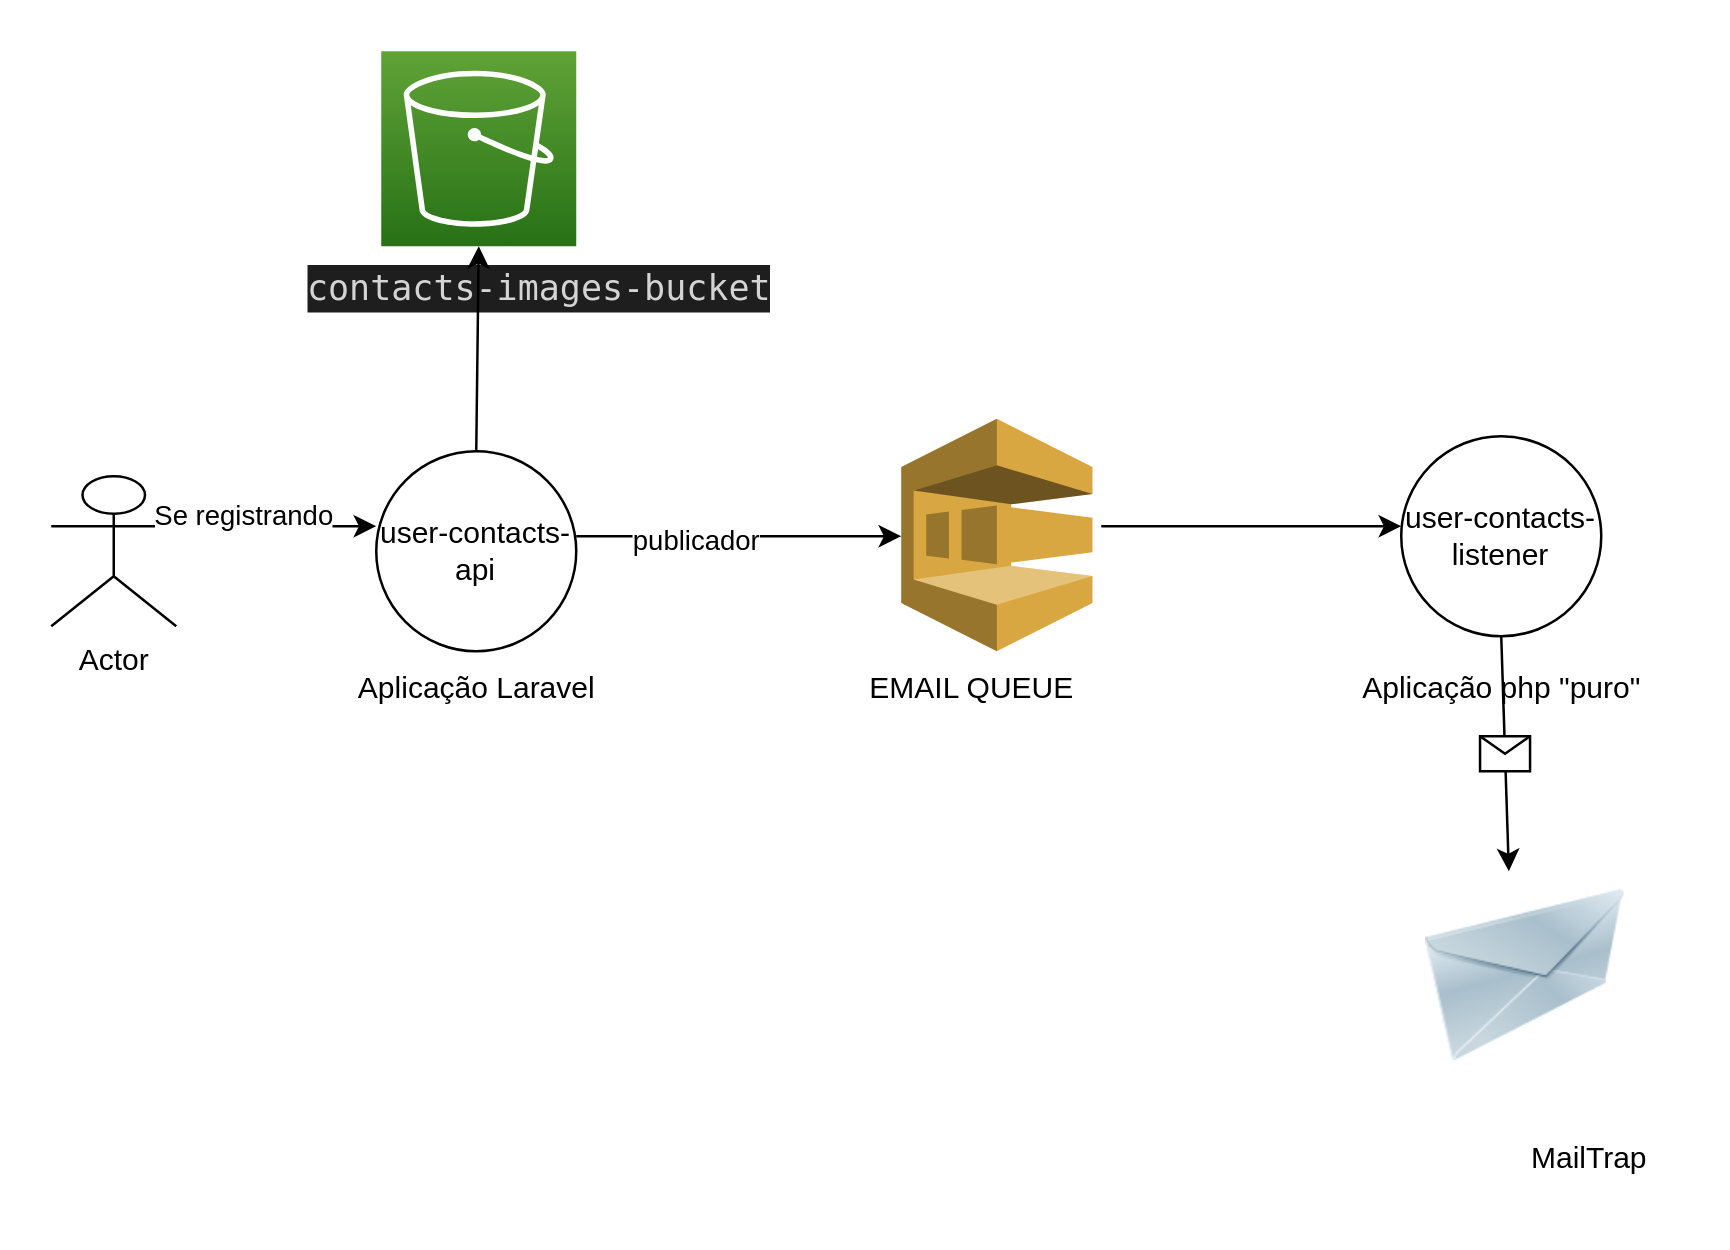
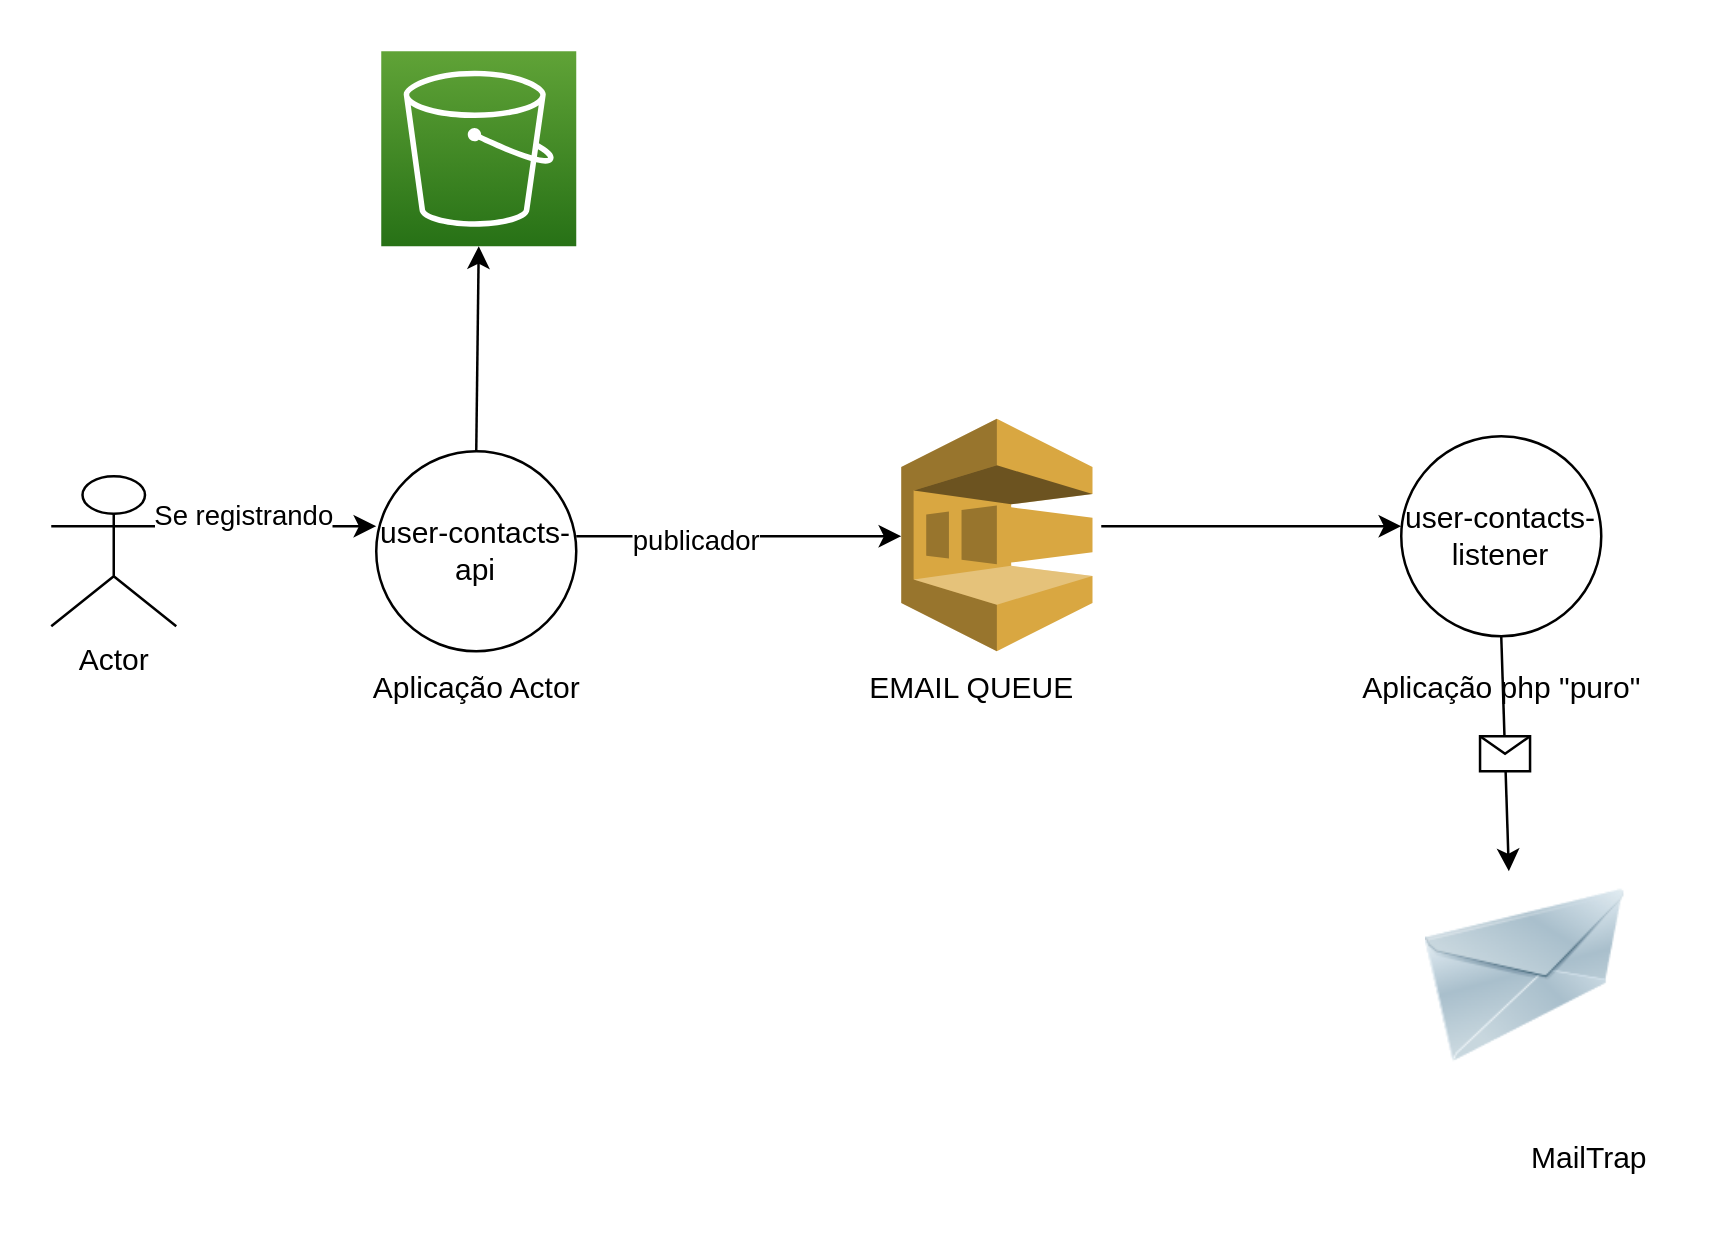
node "contacts-images-bucket": removed
node "Aplicação Laravel": label "Aplicação Laravel" -> "Aplicação Actor"
